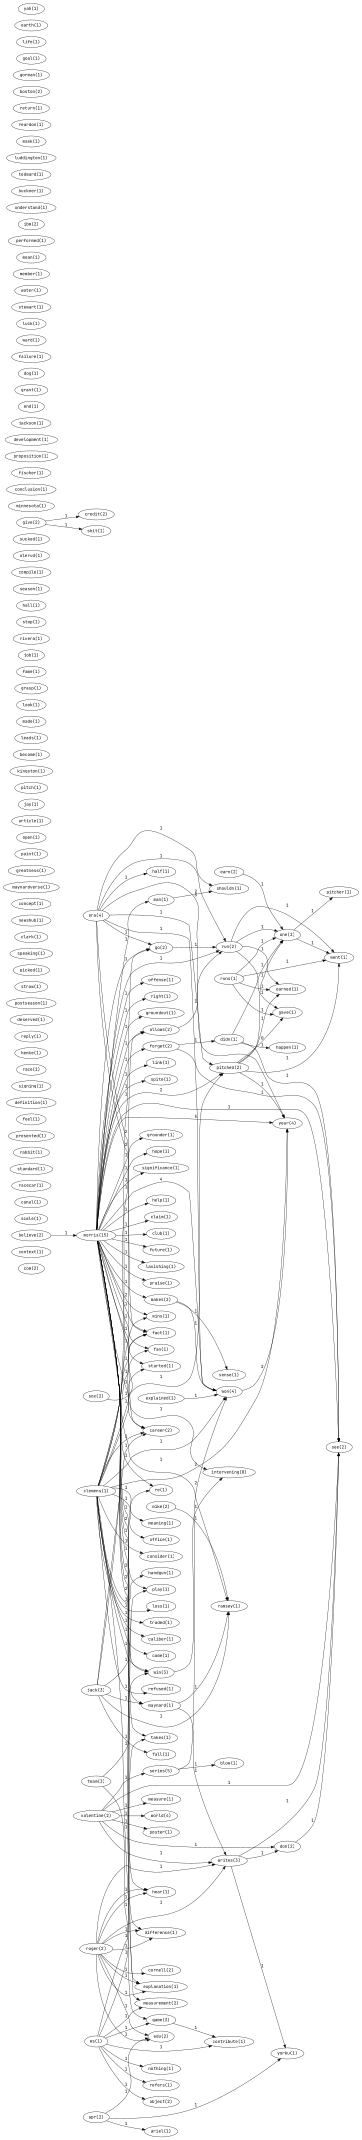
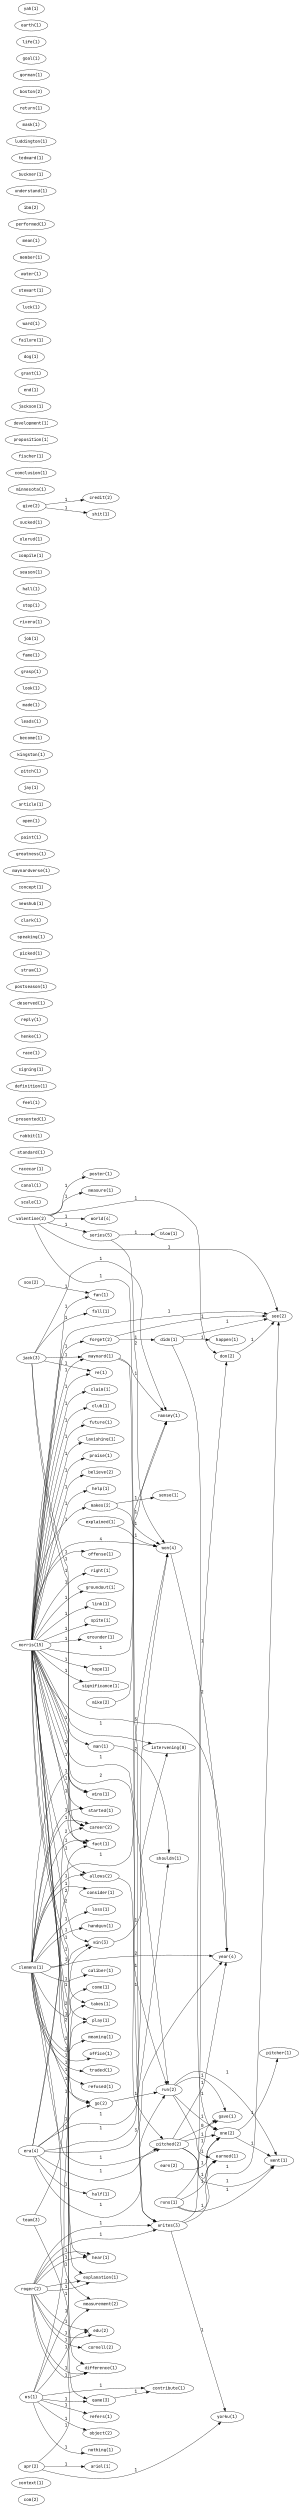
node "reardon(1)": removed
edge "believe(2)" -> "morris(15)": reversed
